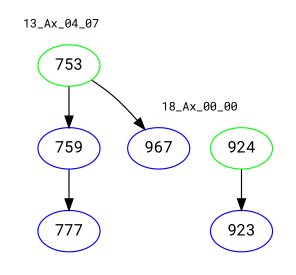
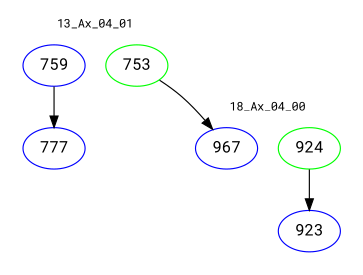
cluster "13_Ax_04_07": label "13_Ax_04_07" -> "13_Ax_04_01"
edge "753" -> "759": removed
cluster "18_Ax_00_00": label "18_Ax_00_00" -> "18_Ax_04_00"
